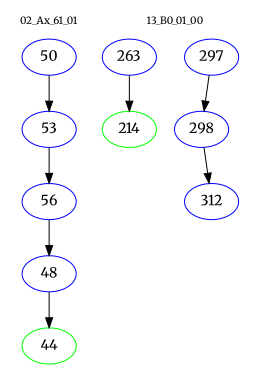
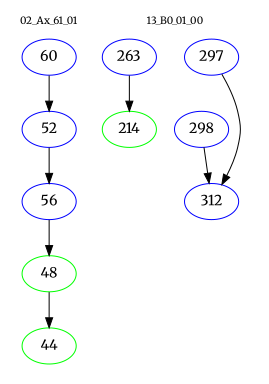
node "50": label "50" -> "60"
edge "297" -> "298": now "297" -> "312"
node "53": label "53" -> "52"
node "48": color blue -> green
